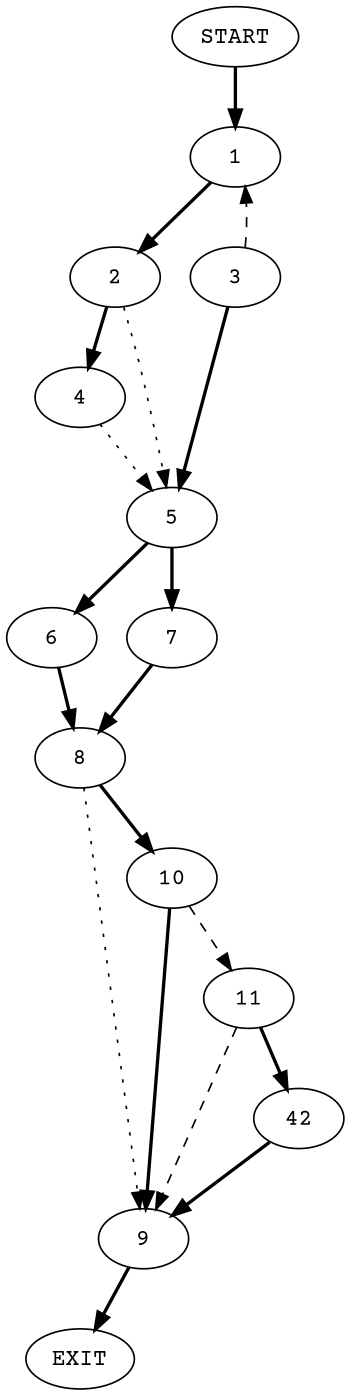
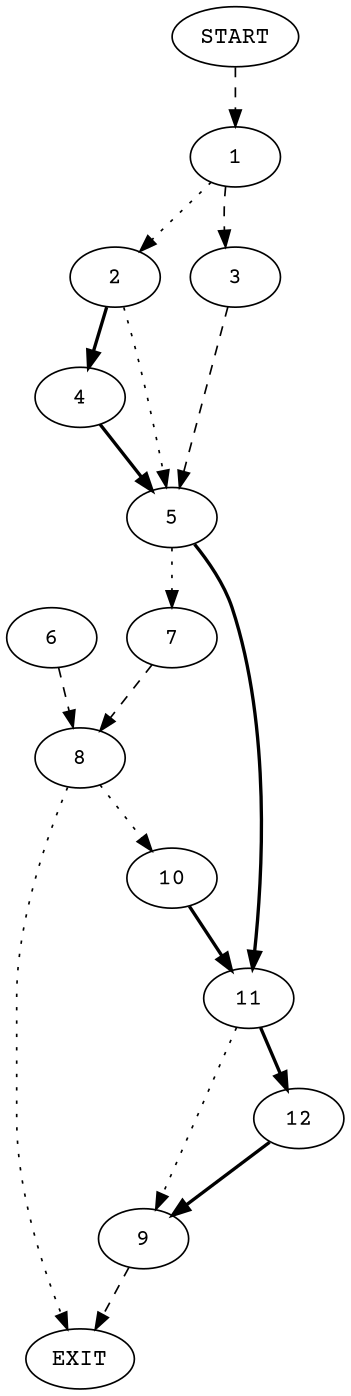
edge "START" -> "1": style bold -> dashed
edge "1" -> "2": style bold -> dotted
edge "3" -> "1": reversed
edge "3" -> "5": style bold -> dashed
edge "4" -> "5": style dotted -> bold
edge "5" -> "7": style bold -> dotted
edge "5" -> "6": now "5" -> "11"
edge "6" -> "8": style bold -> dashed
edge "7" -> "8": style bold -> dashed
edge "8" -> "10": style bold -> dotted
edge "10" -> "11": style dashed -> bold
edge "8" -> "9": now "8" -> "EXIT"
edge "10" -> "9": removed
edge "11" -> "9": style dashed -> dotted
node "42": label "42" -> "12"
edge "9" -> "EXIT": style bold -> dashed
